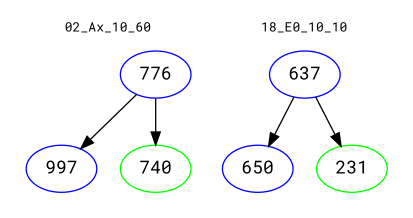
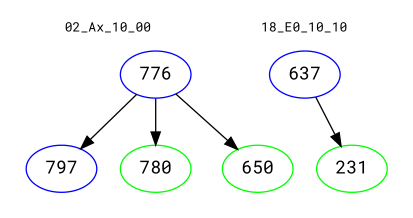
cluster "02_Ax_10_60": label "02_Ax_10_60" -> "02_Ax_10_00"
edge "637" -> "650": now "776" -> "650"
node "997": label "997" -> "797"
node "740": label "740" -> "780"
node "650": color blue -> green
